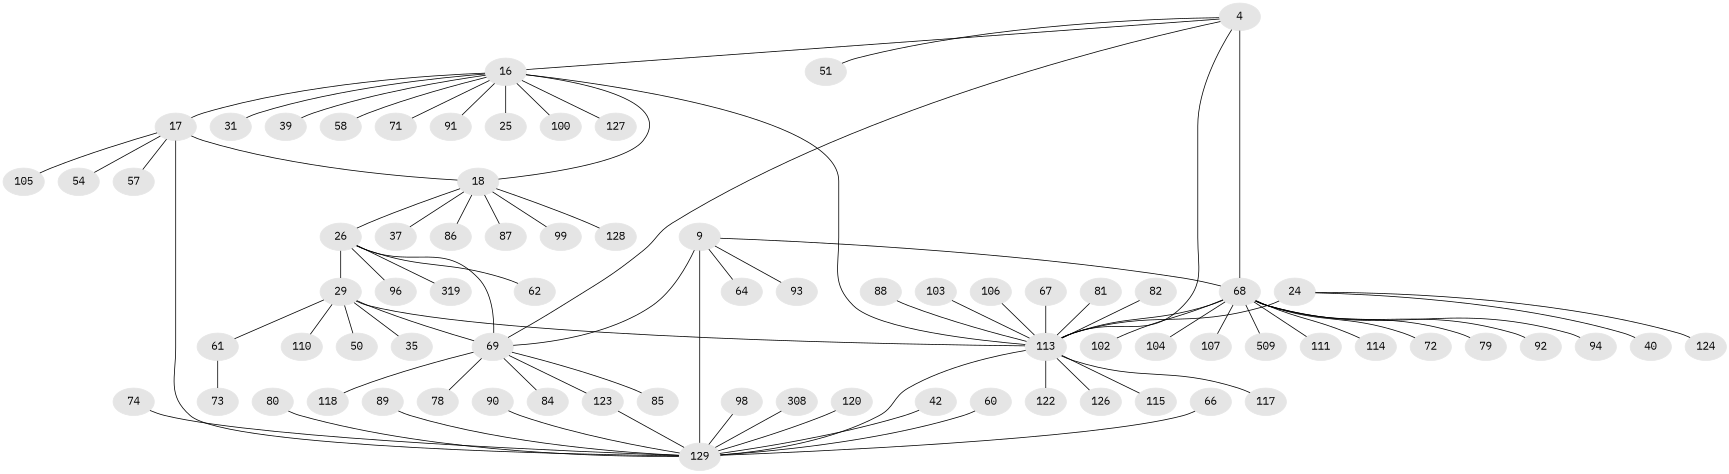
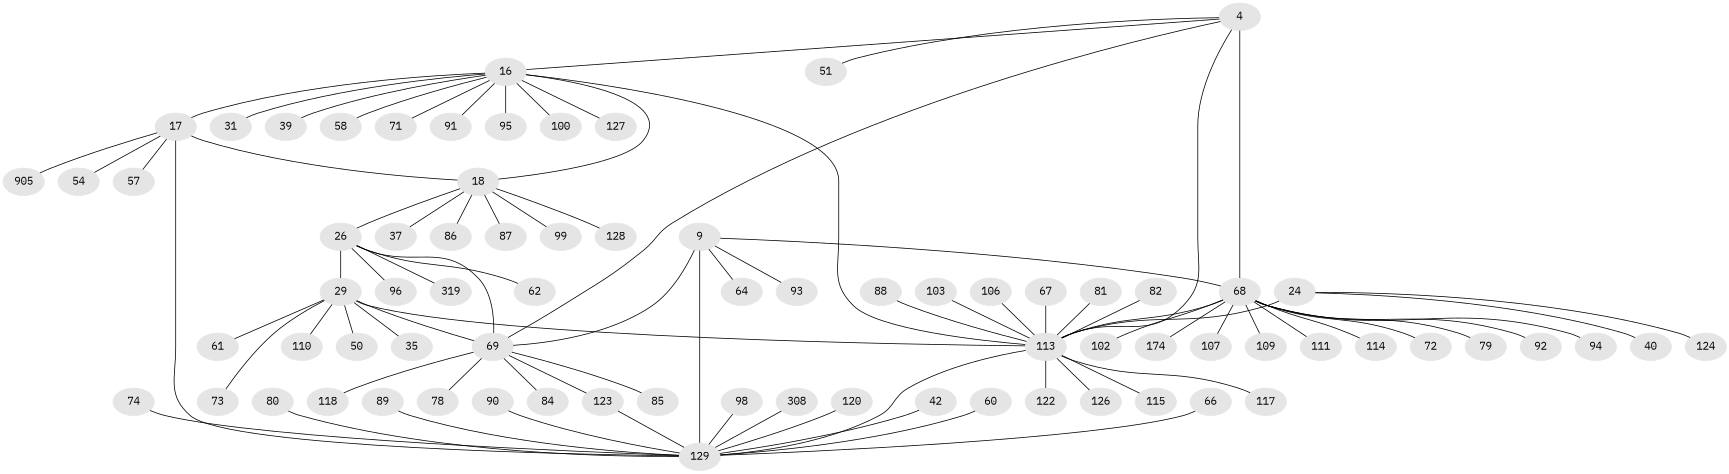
node "25": label "25" -> "95"
node "105": label "105" -> "905"
node "104": label "104" -> "174"
node "509": label "509" -> "109"
edge "61" -- "73": now "29" -- "73"
